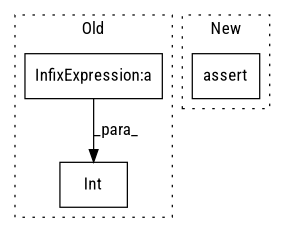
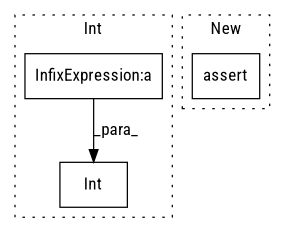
cluster "Old": label "Old" -> "Int"
